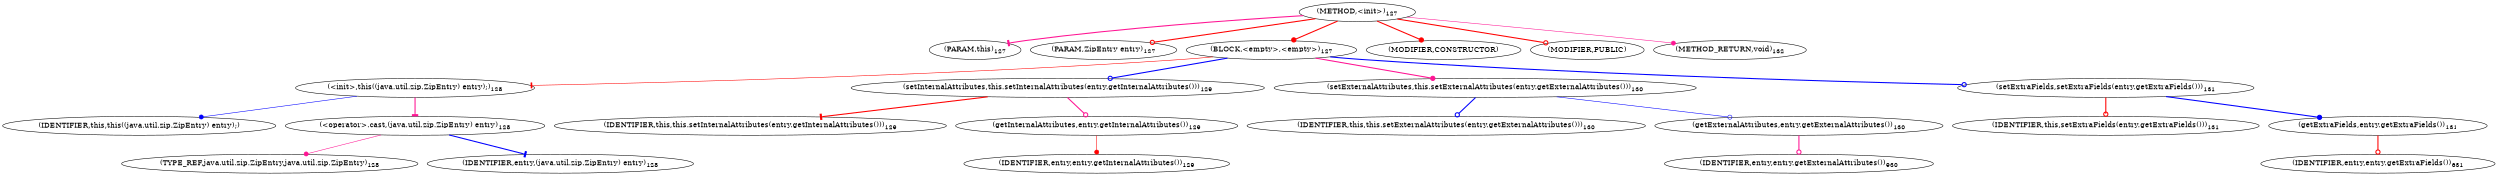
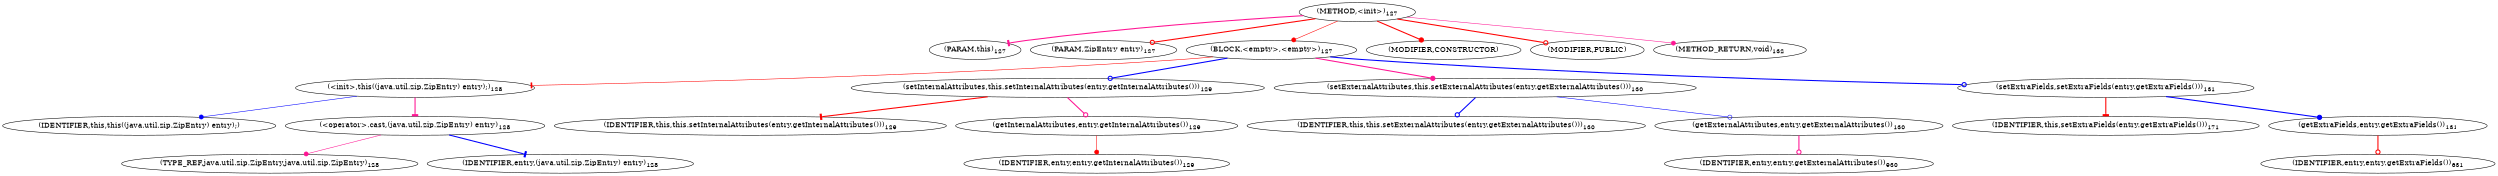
edge "(METHOD,<init>)" -> "(BLOCK,<empty>,<empty>)": style bold -> solid
edge "(setExtraFields,setExtraFields(entry.getExtraFields()))" -> "(IDENTIFIER,this,setExtraFields(entry.getExtraFields()))": arrowhead odot -> tee
node "(IDENTIFIER,this,setExtraFields(entry.getExtraFields()))": text "131" -> "171"
